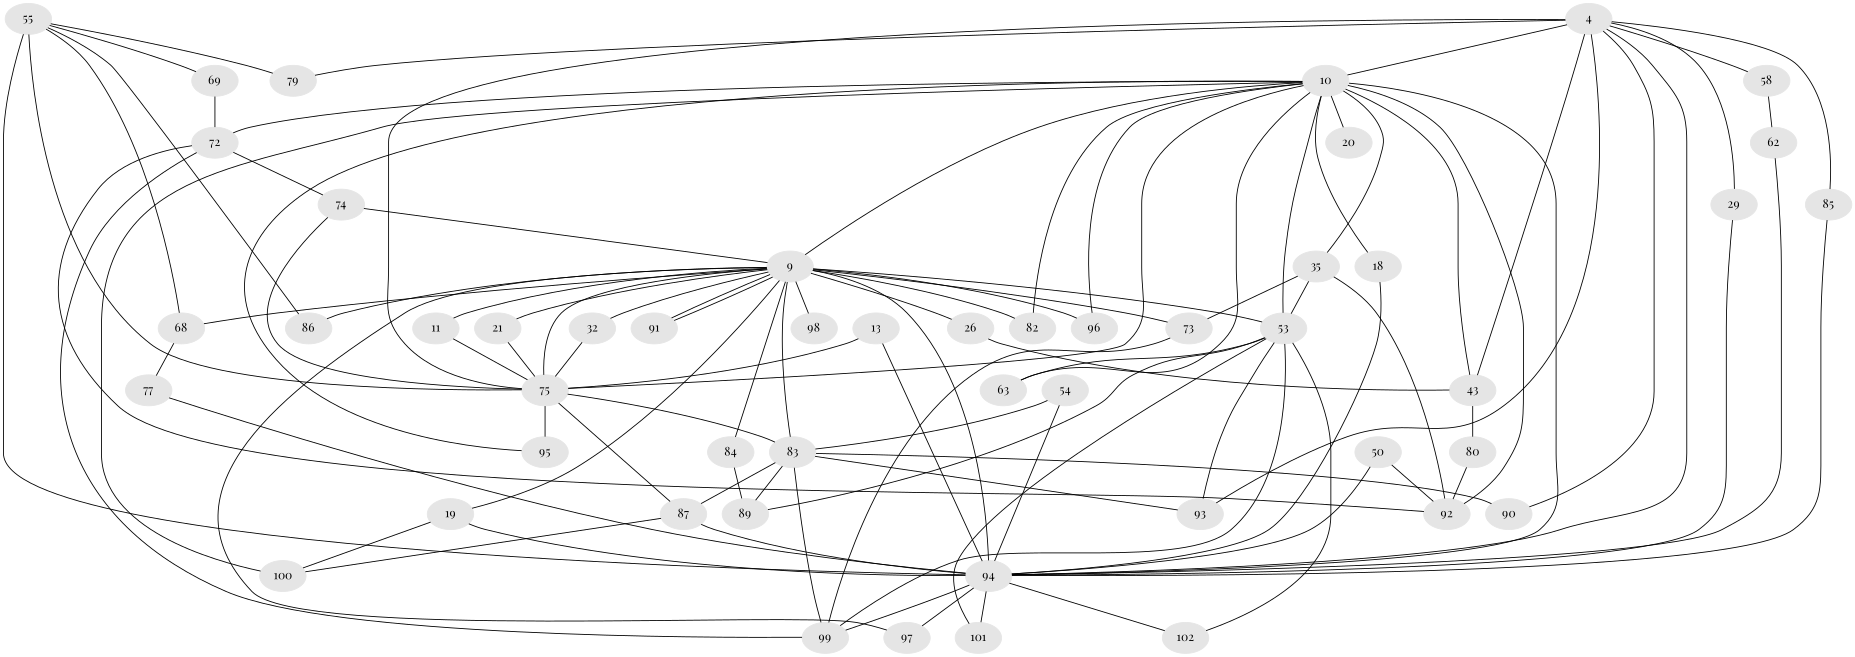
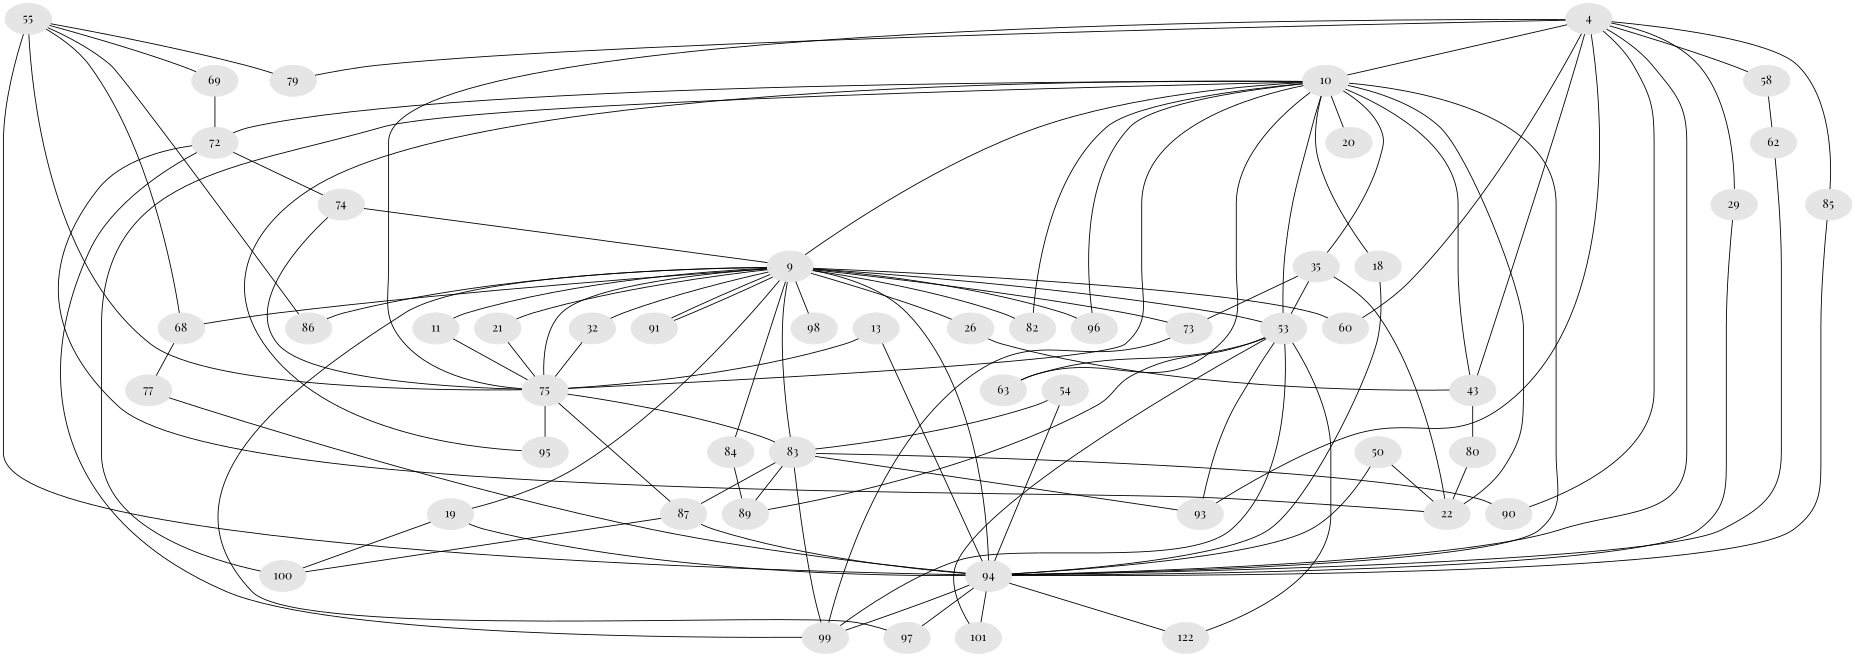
node "60": added
node "92": label "92" -> "22"
node "102": label "102" -> "122"
